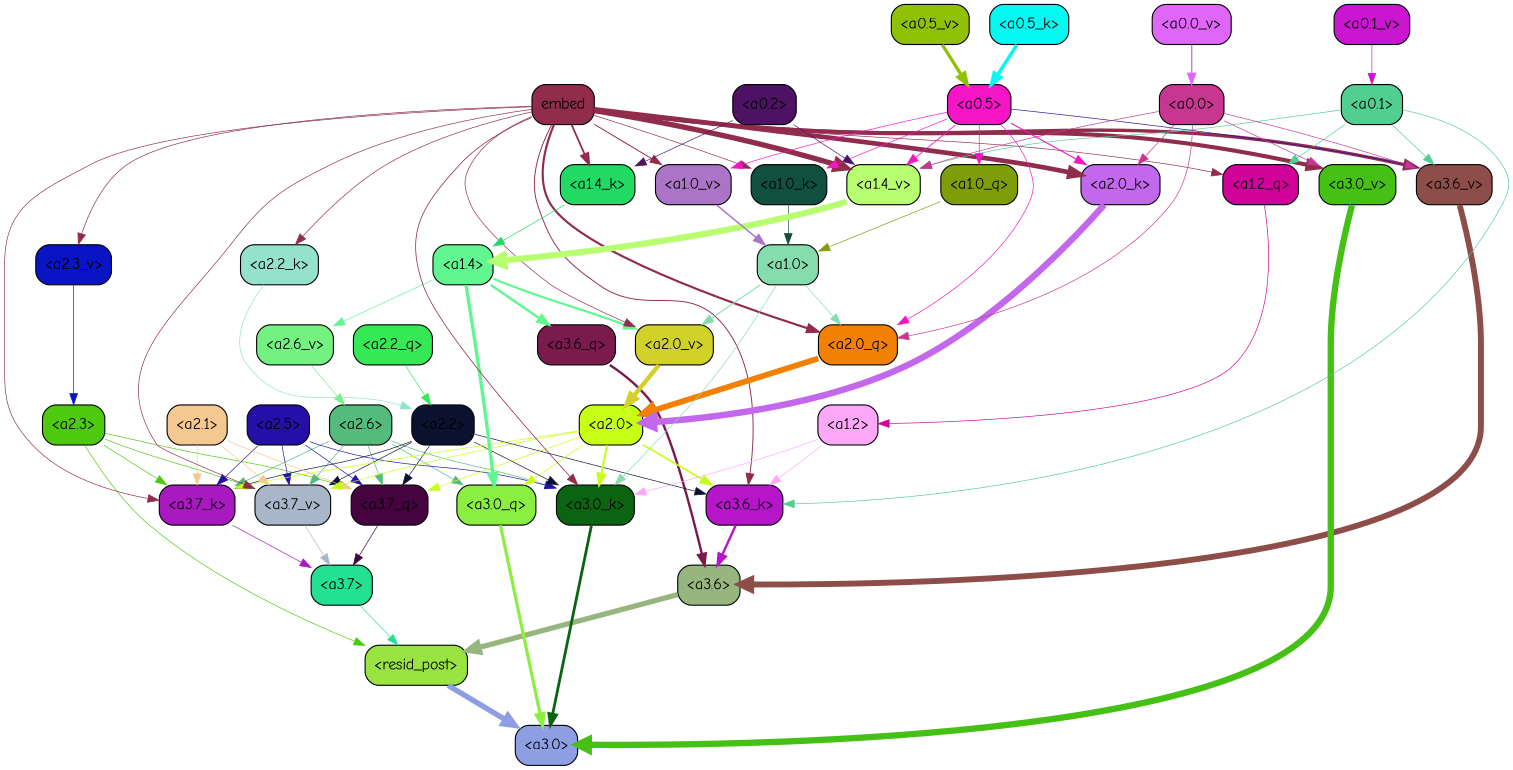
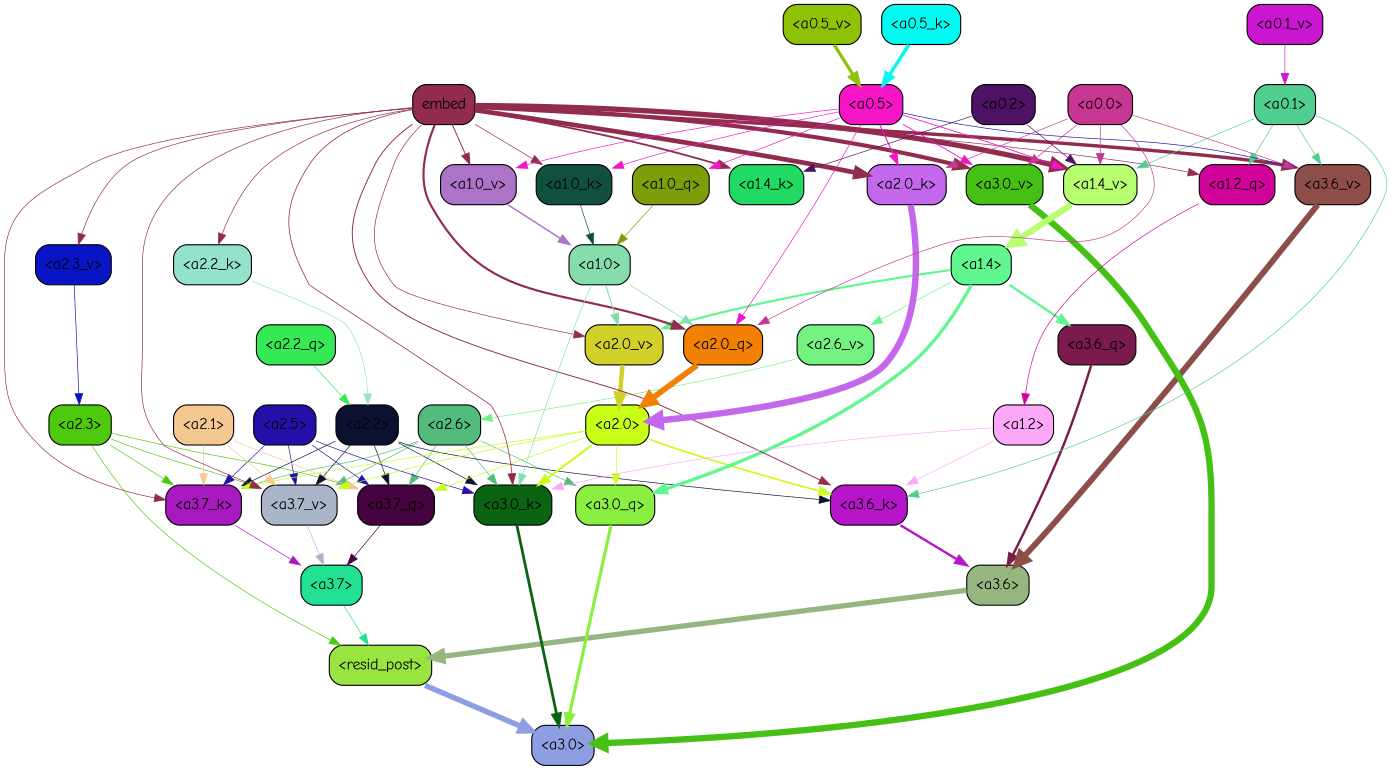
node "<a0.0_v>": removed
edge "<a0.5>" -> "<a3.0_v>": added
edge "<a1.4_k>" -> "<a1.4>": removed
